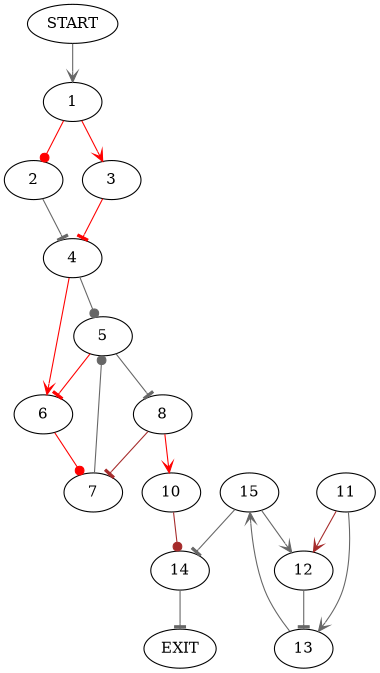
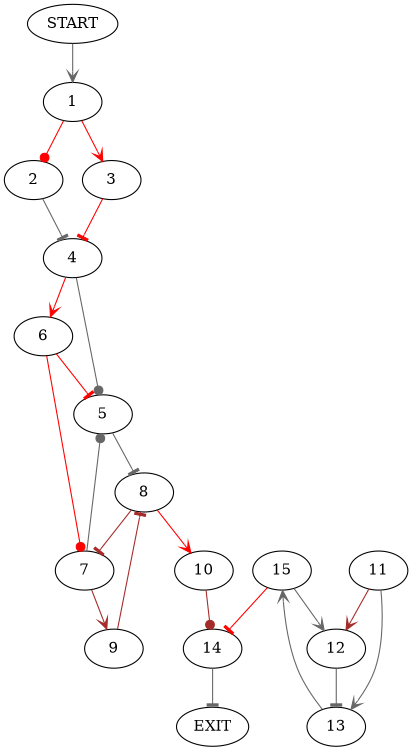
edge "5" -> "6": reversed
edge "15" -> "14": color gray40 -> red
node "9": added
